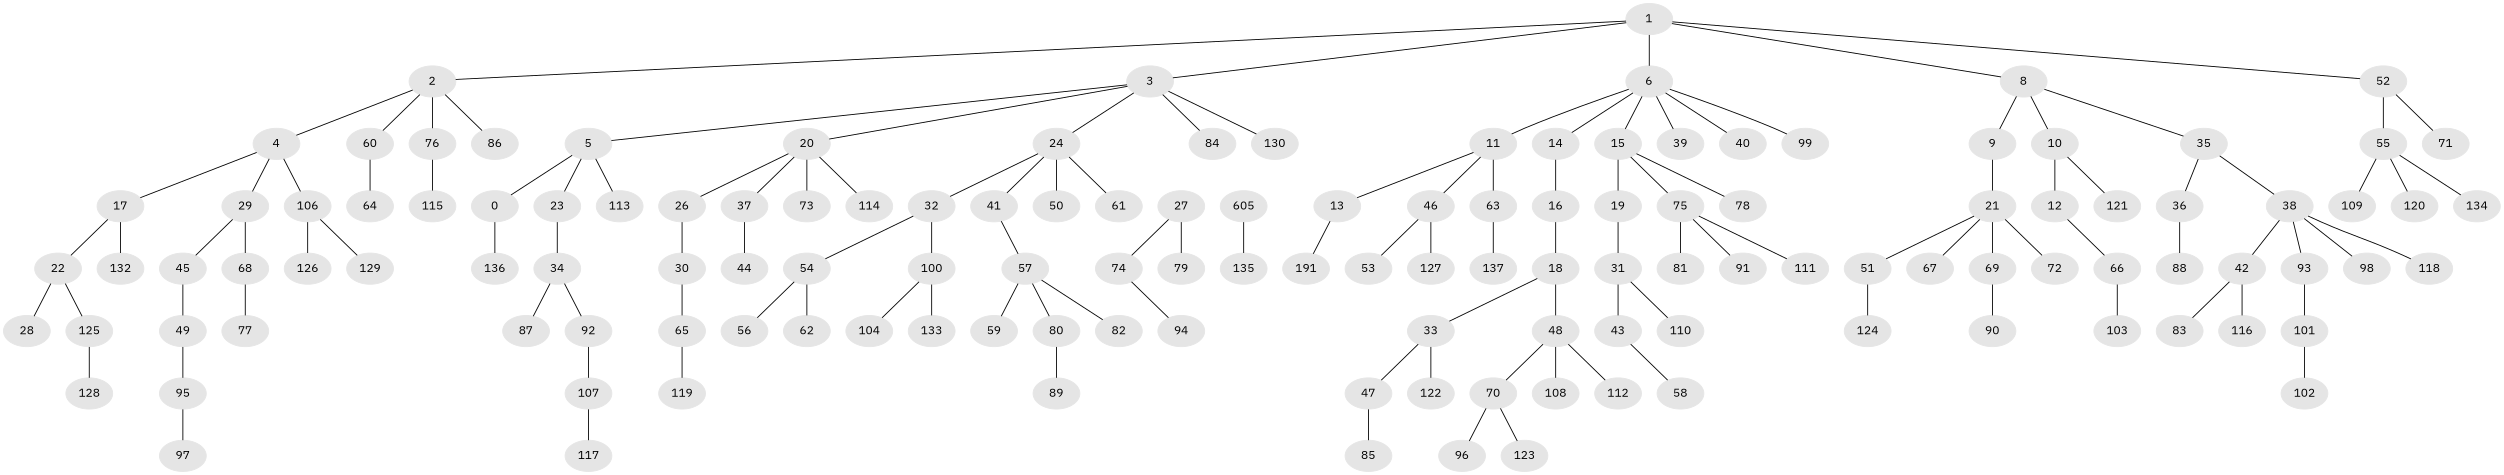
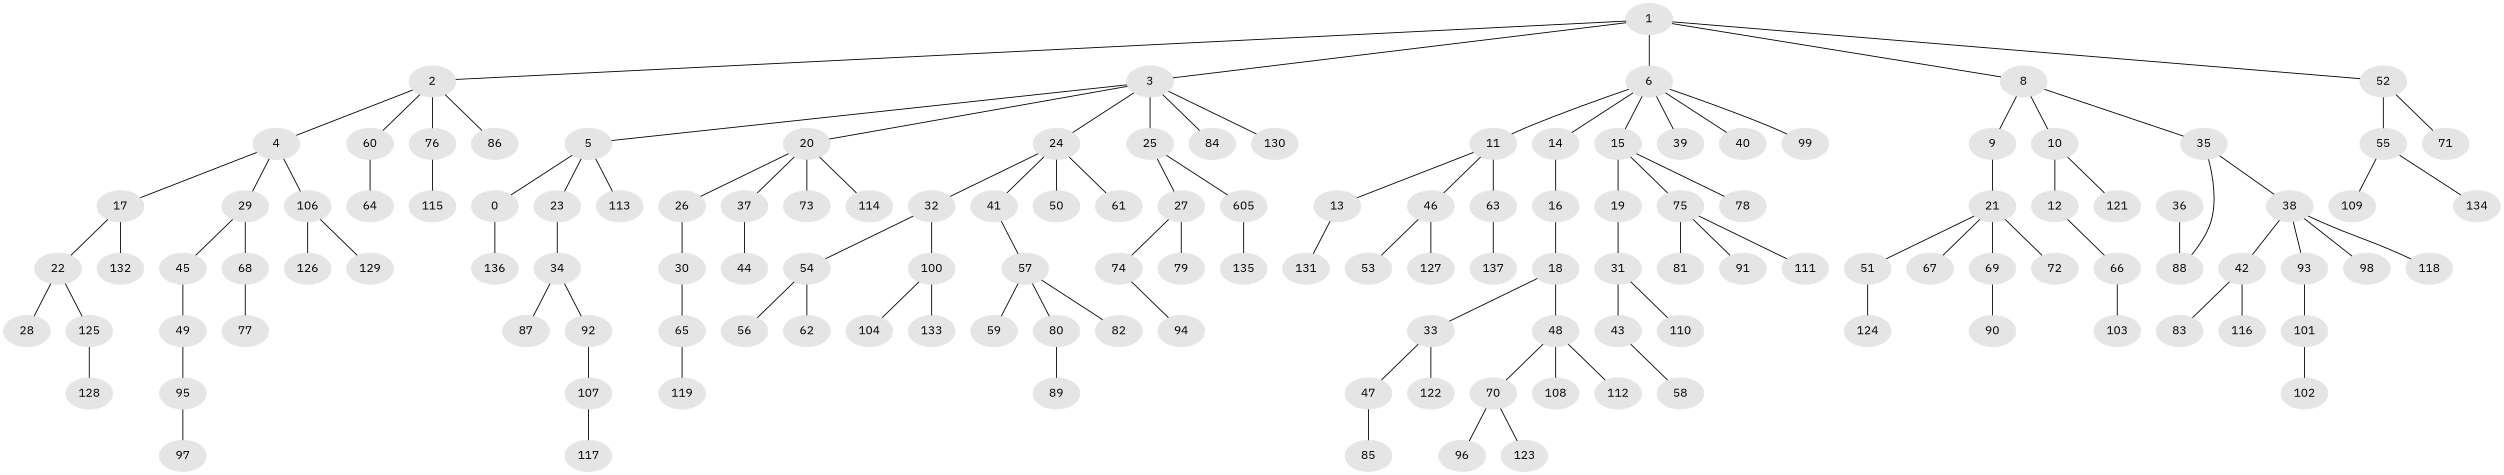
node "25": added
edge "35" -- "36": now "35" -- "88"
node "120": removed
node "191": label "191" -> "131"
